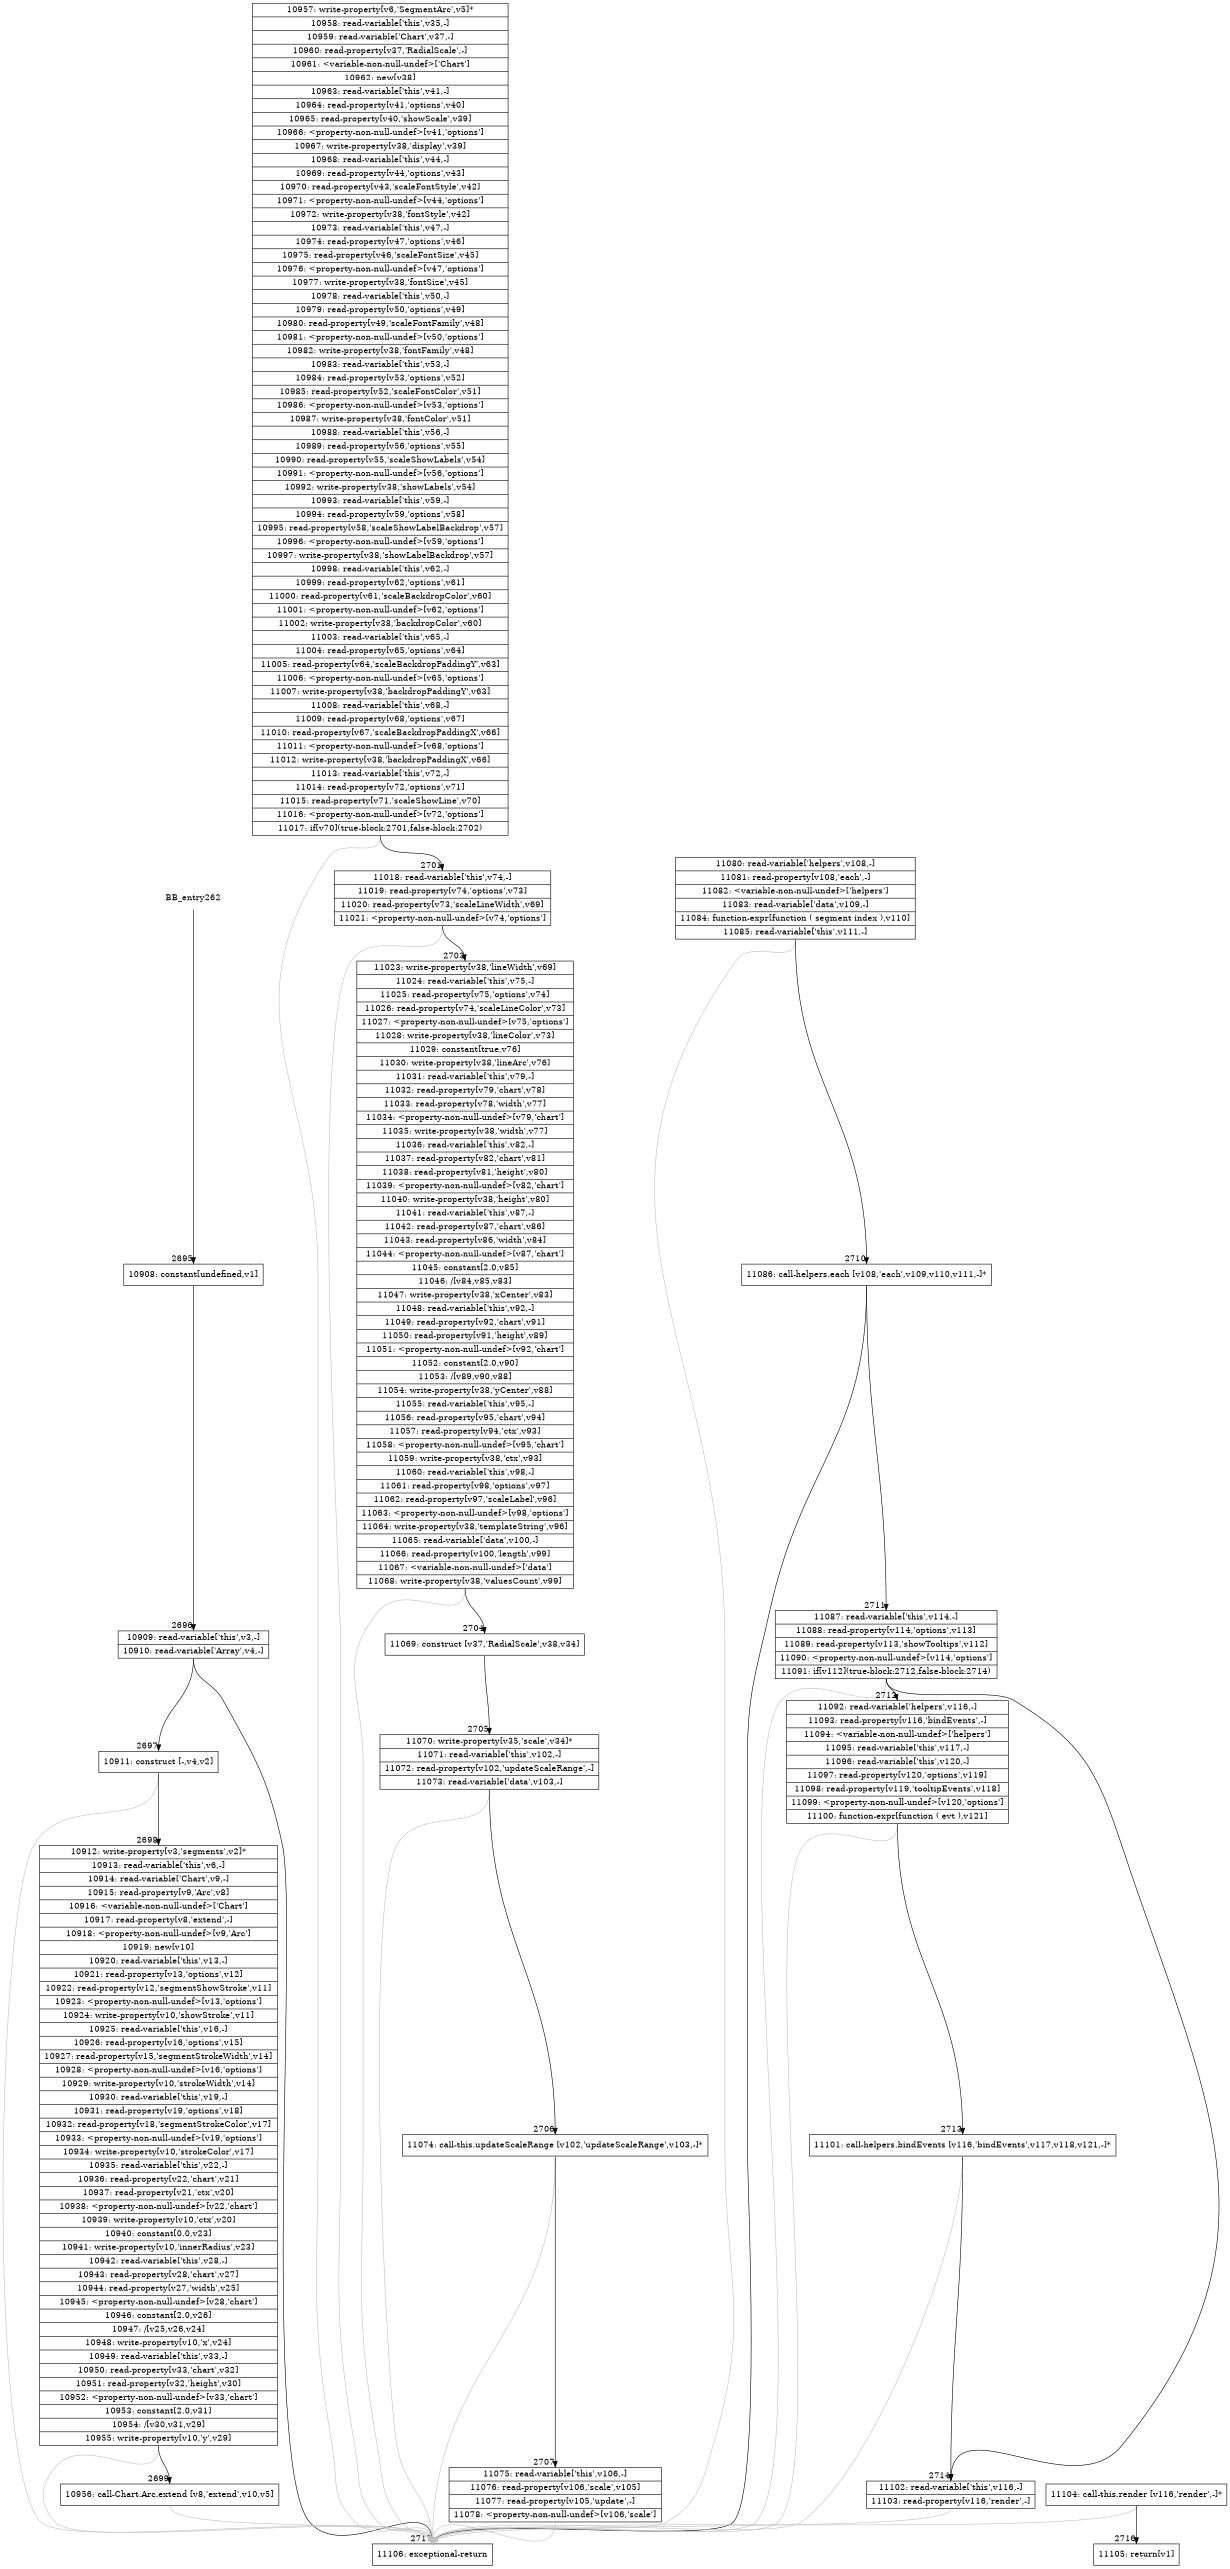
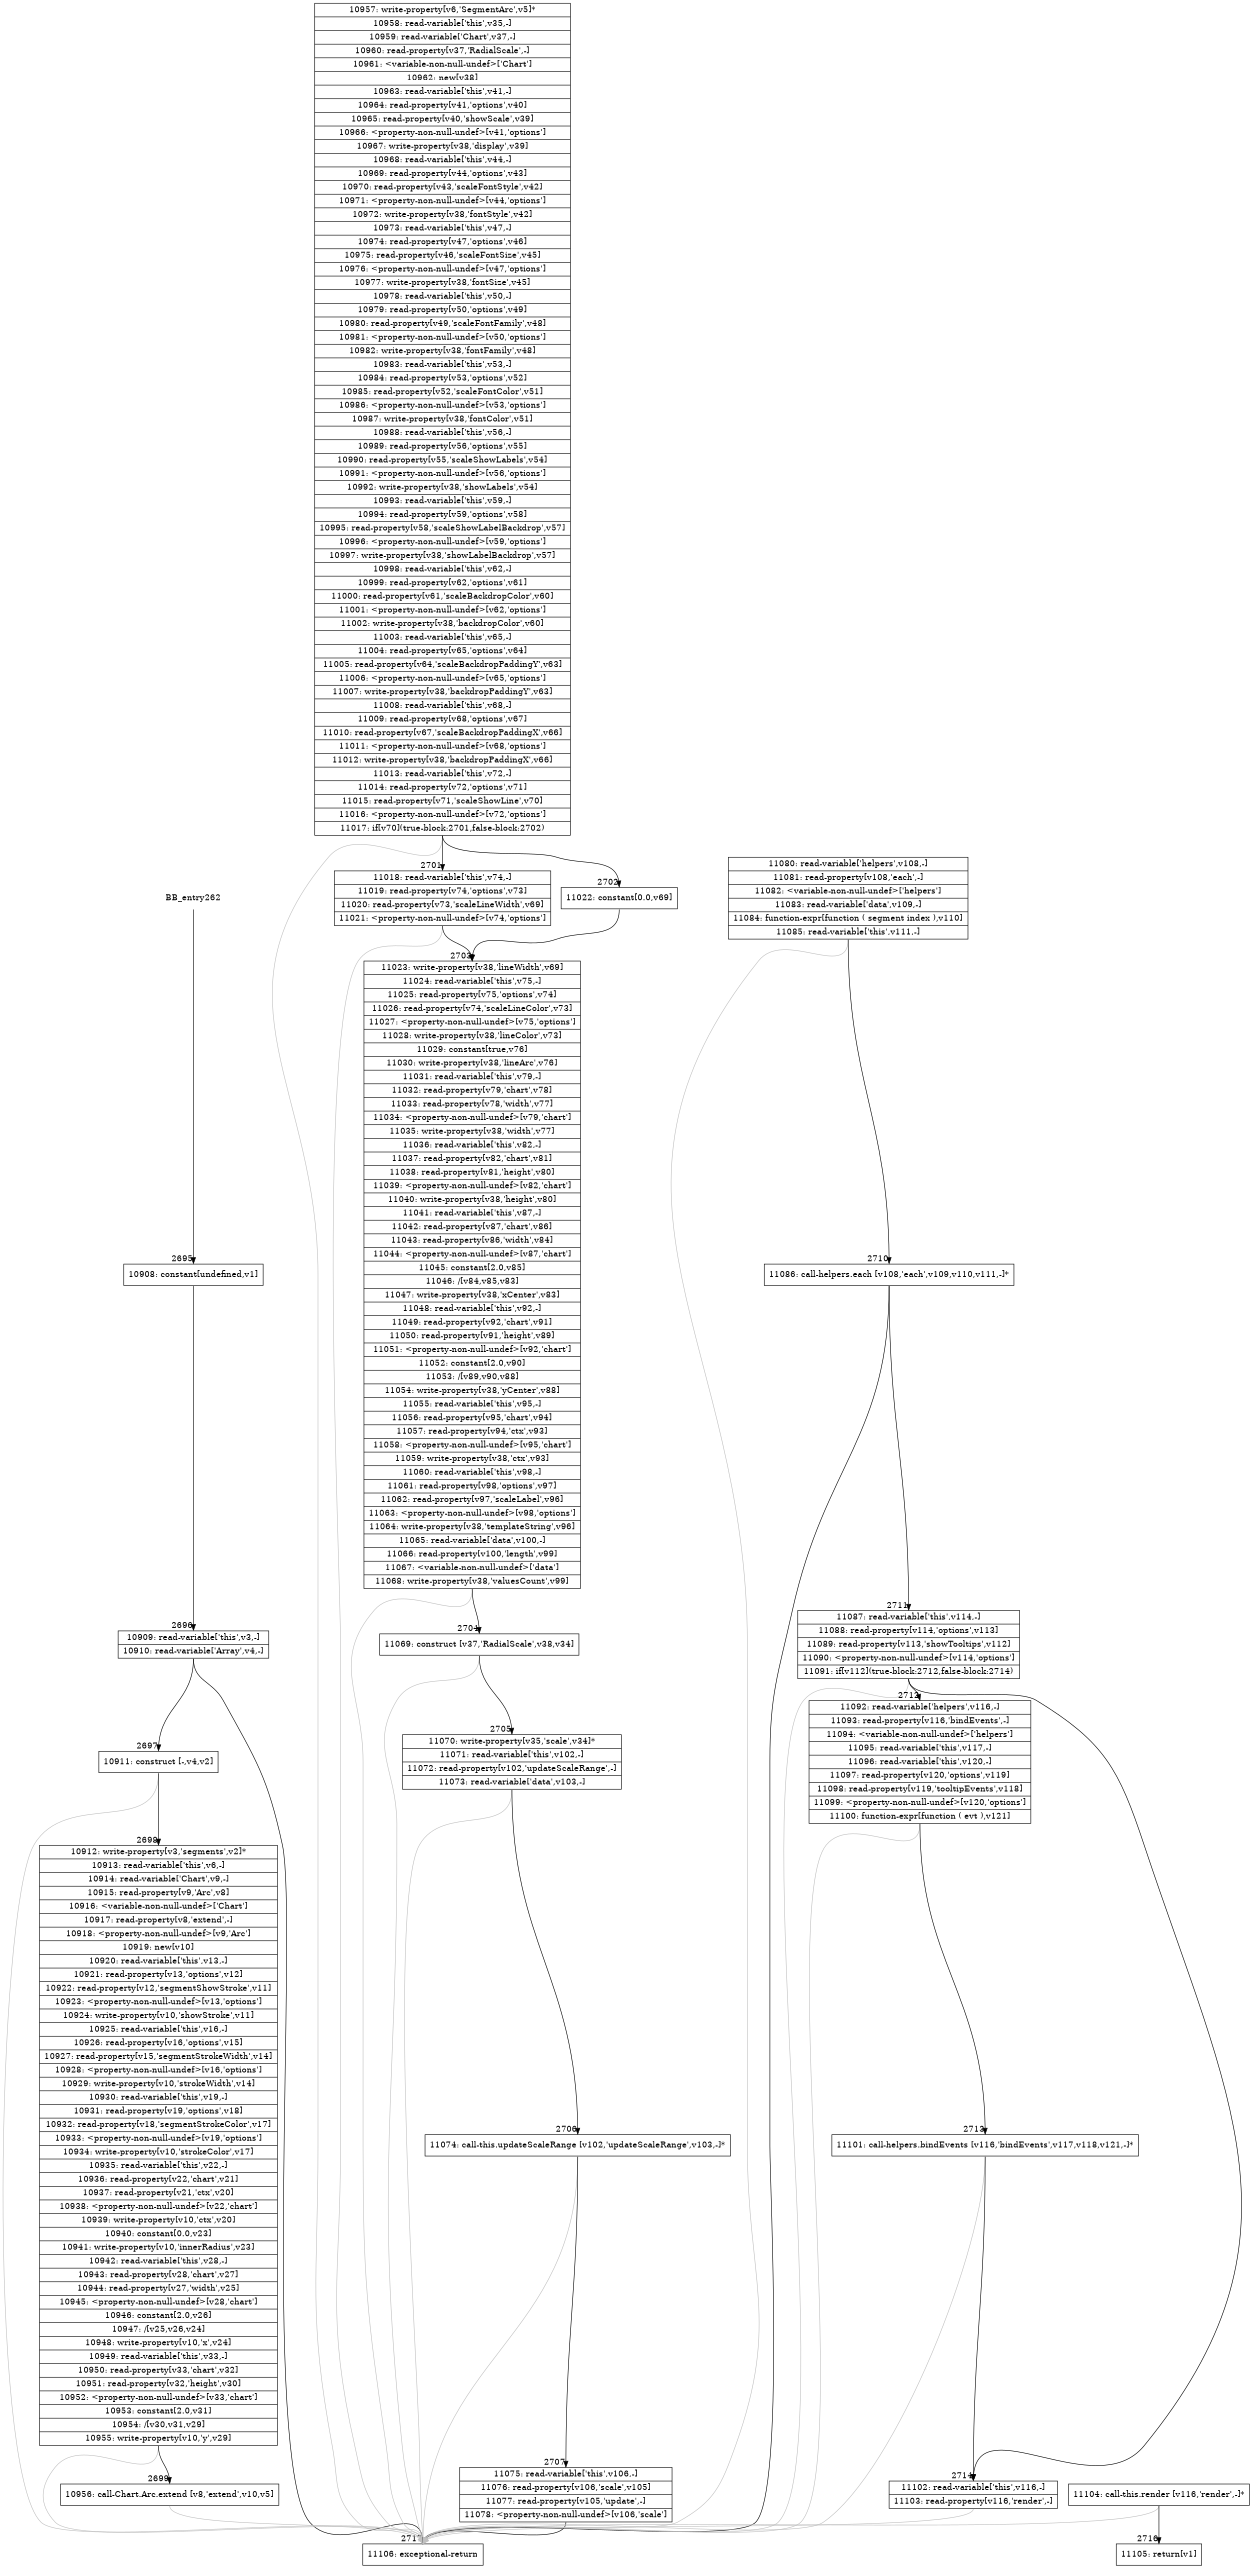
node "11022: constant[0.0,v69]": added
edge "11069: construct [v37,'RadialScale',v38,v34]" -> "11106: exceptional-return": added
edge "11075: read-variable['this',v106,-]" -> "11106: exceptional-return": color gray -> black
